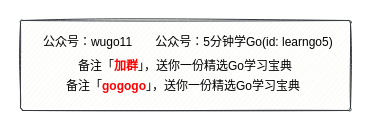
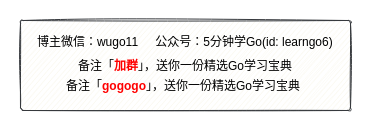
node "公众号：wugo11": label "公众号：wugo11" -> "博主微信：wugo11"
node "公众号：5分钟学Go(id: learngo5)": label "公众号：5分钟学Go(id: learngo5)" -> "公众号：5分钟学Go(id: learngo6)"
